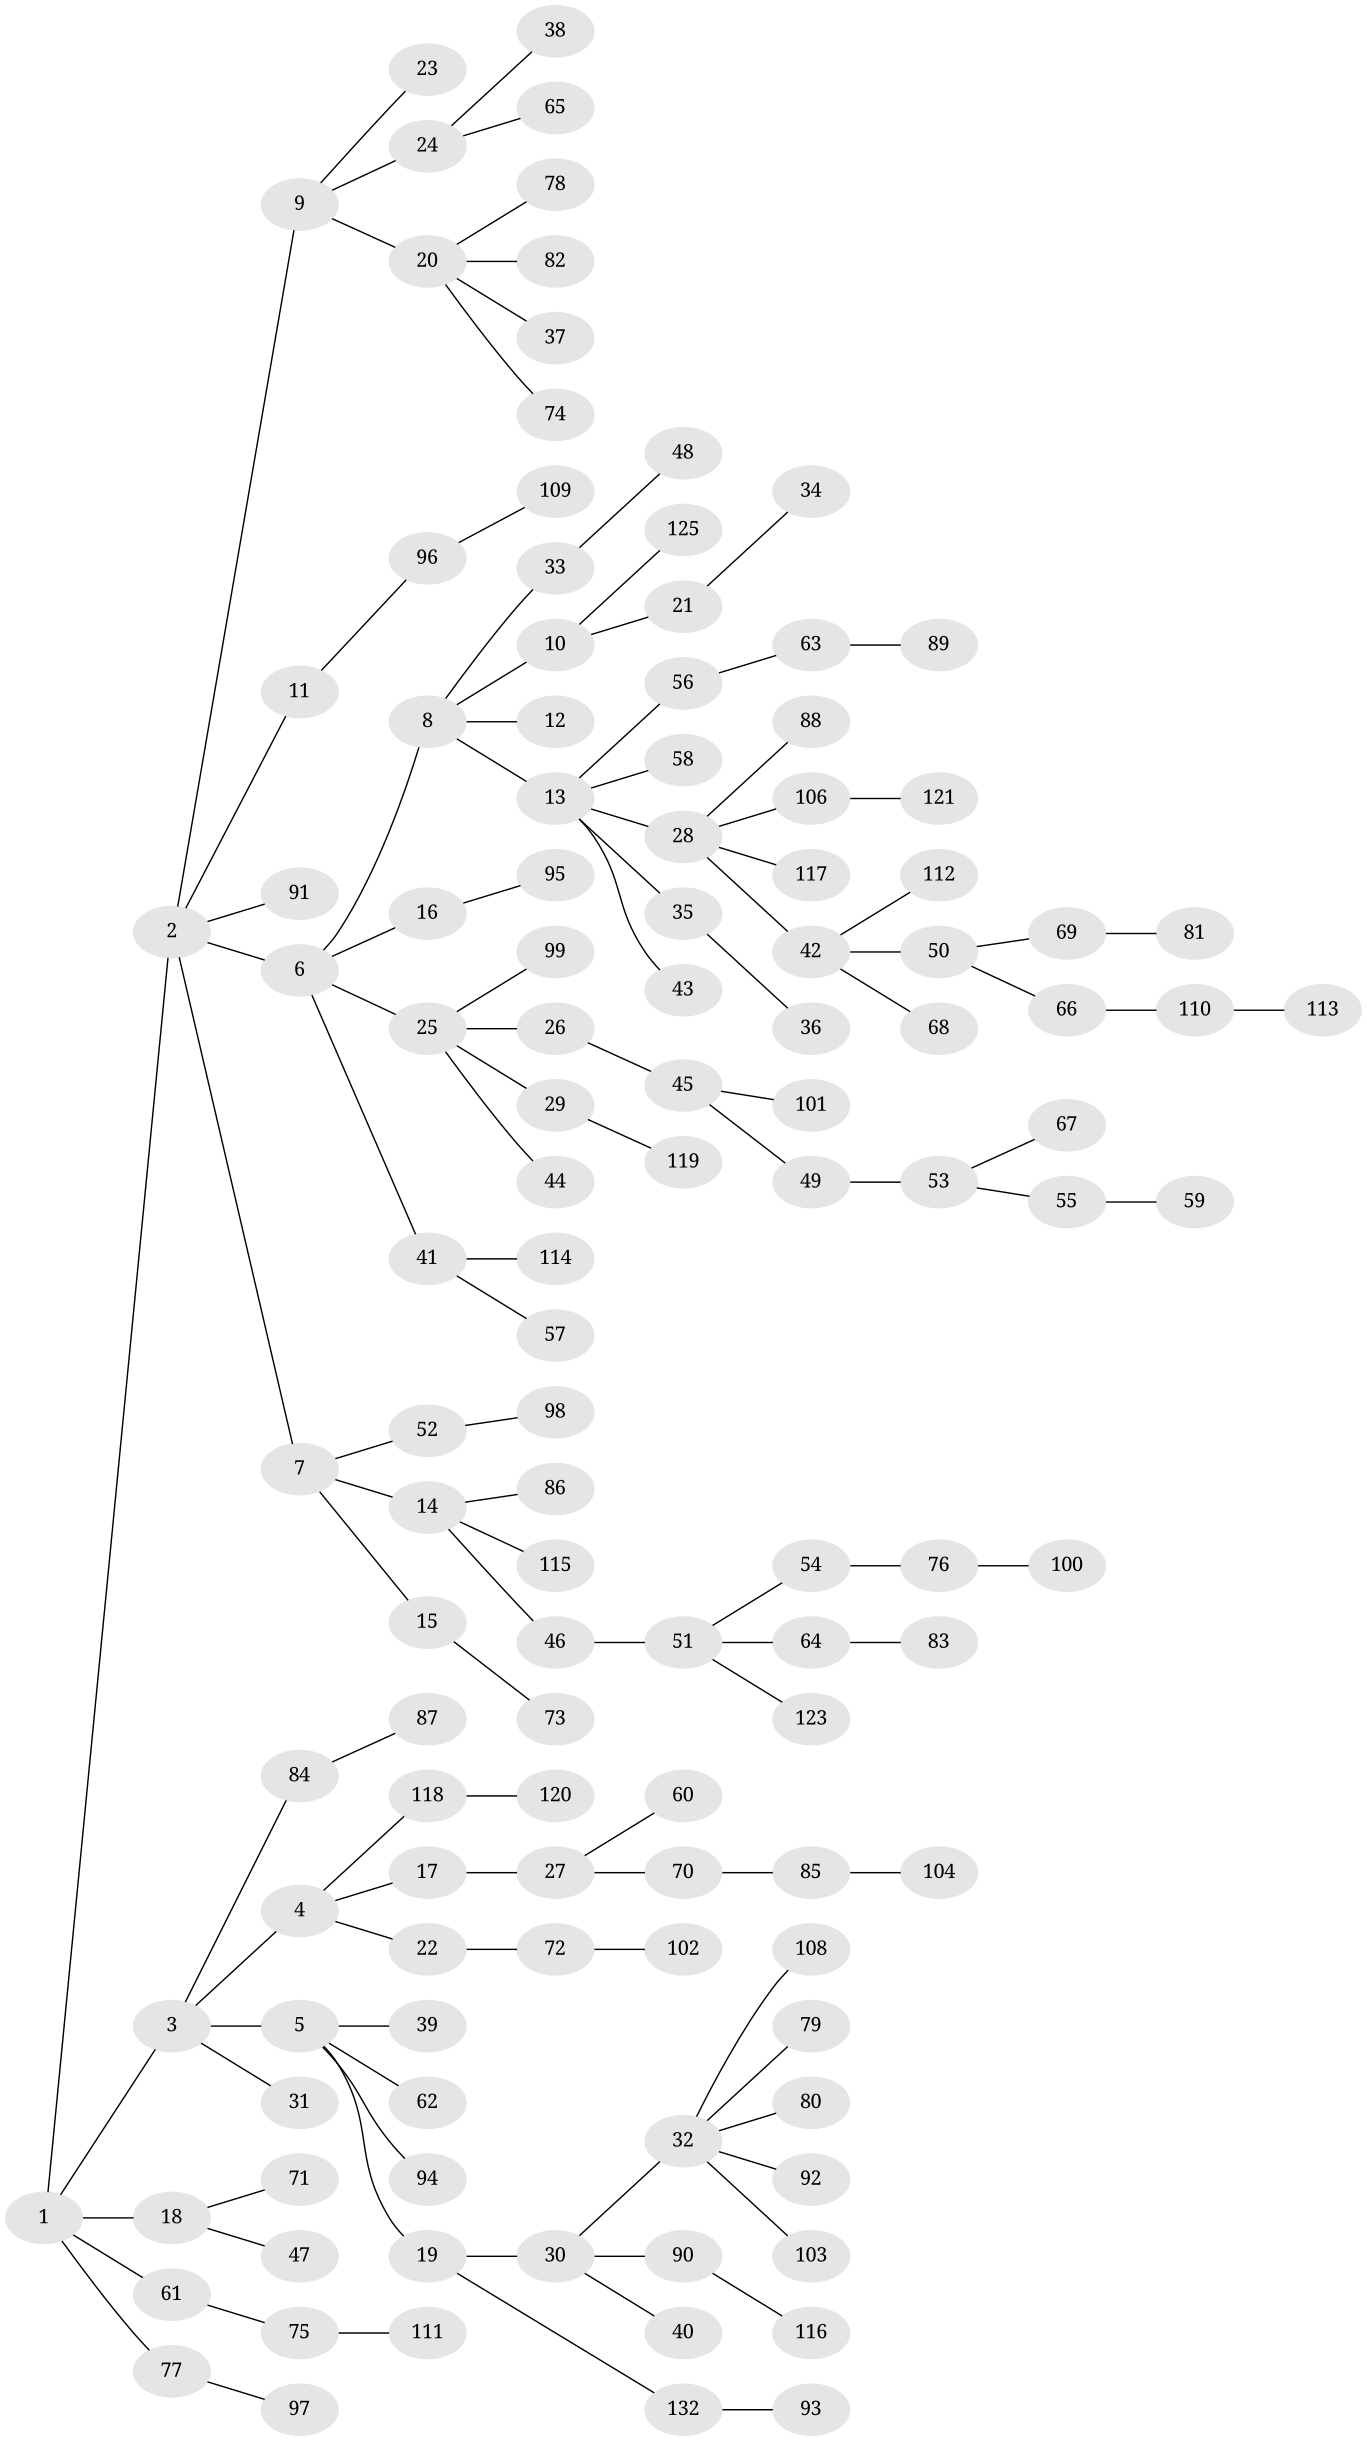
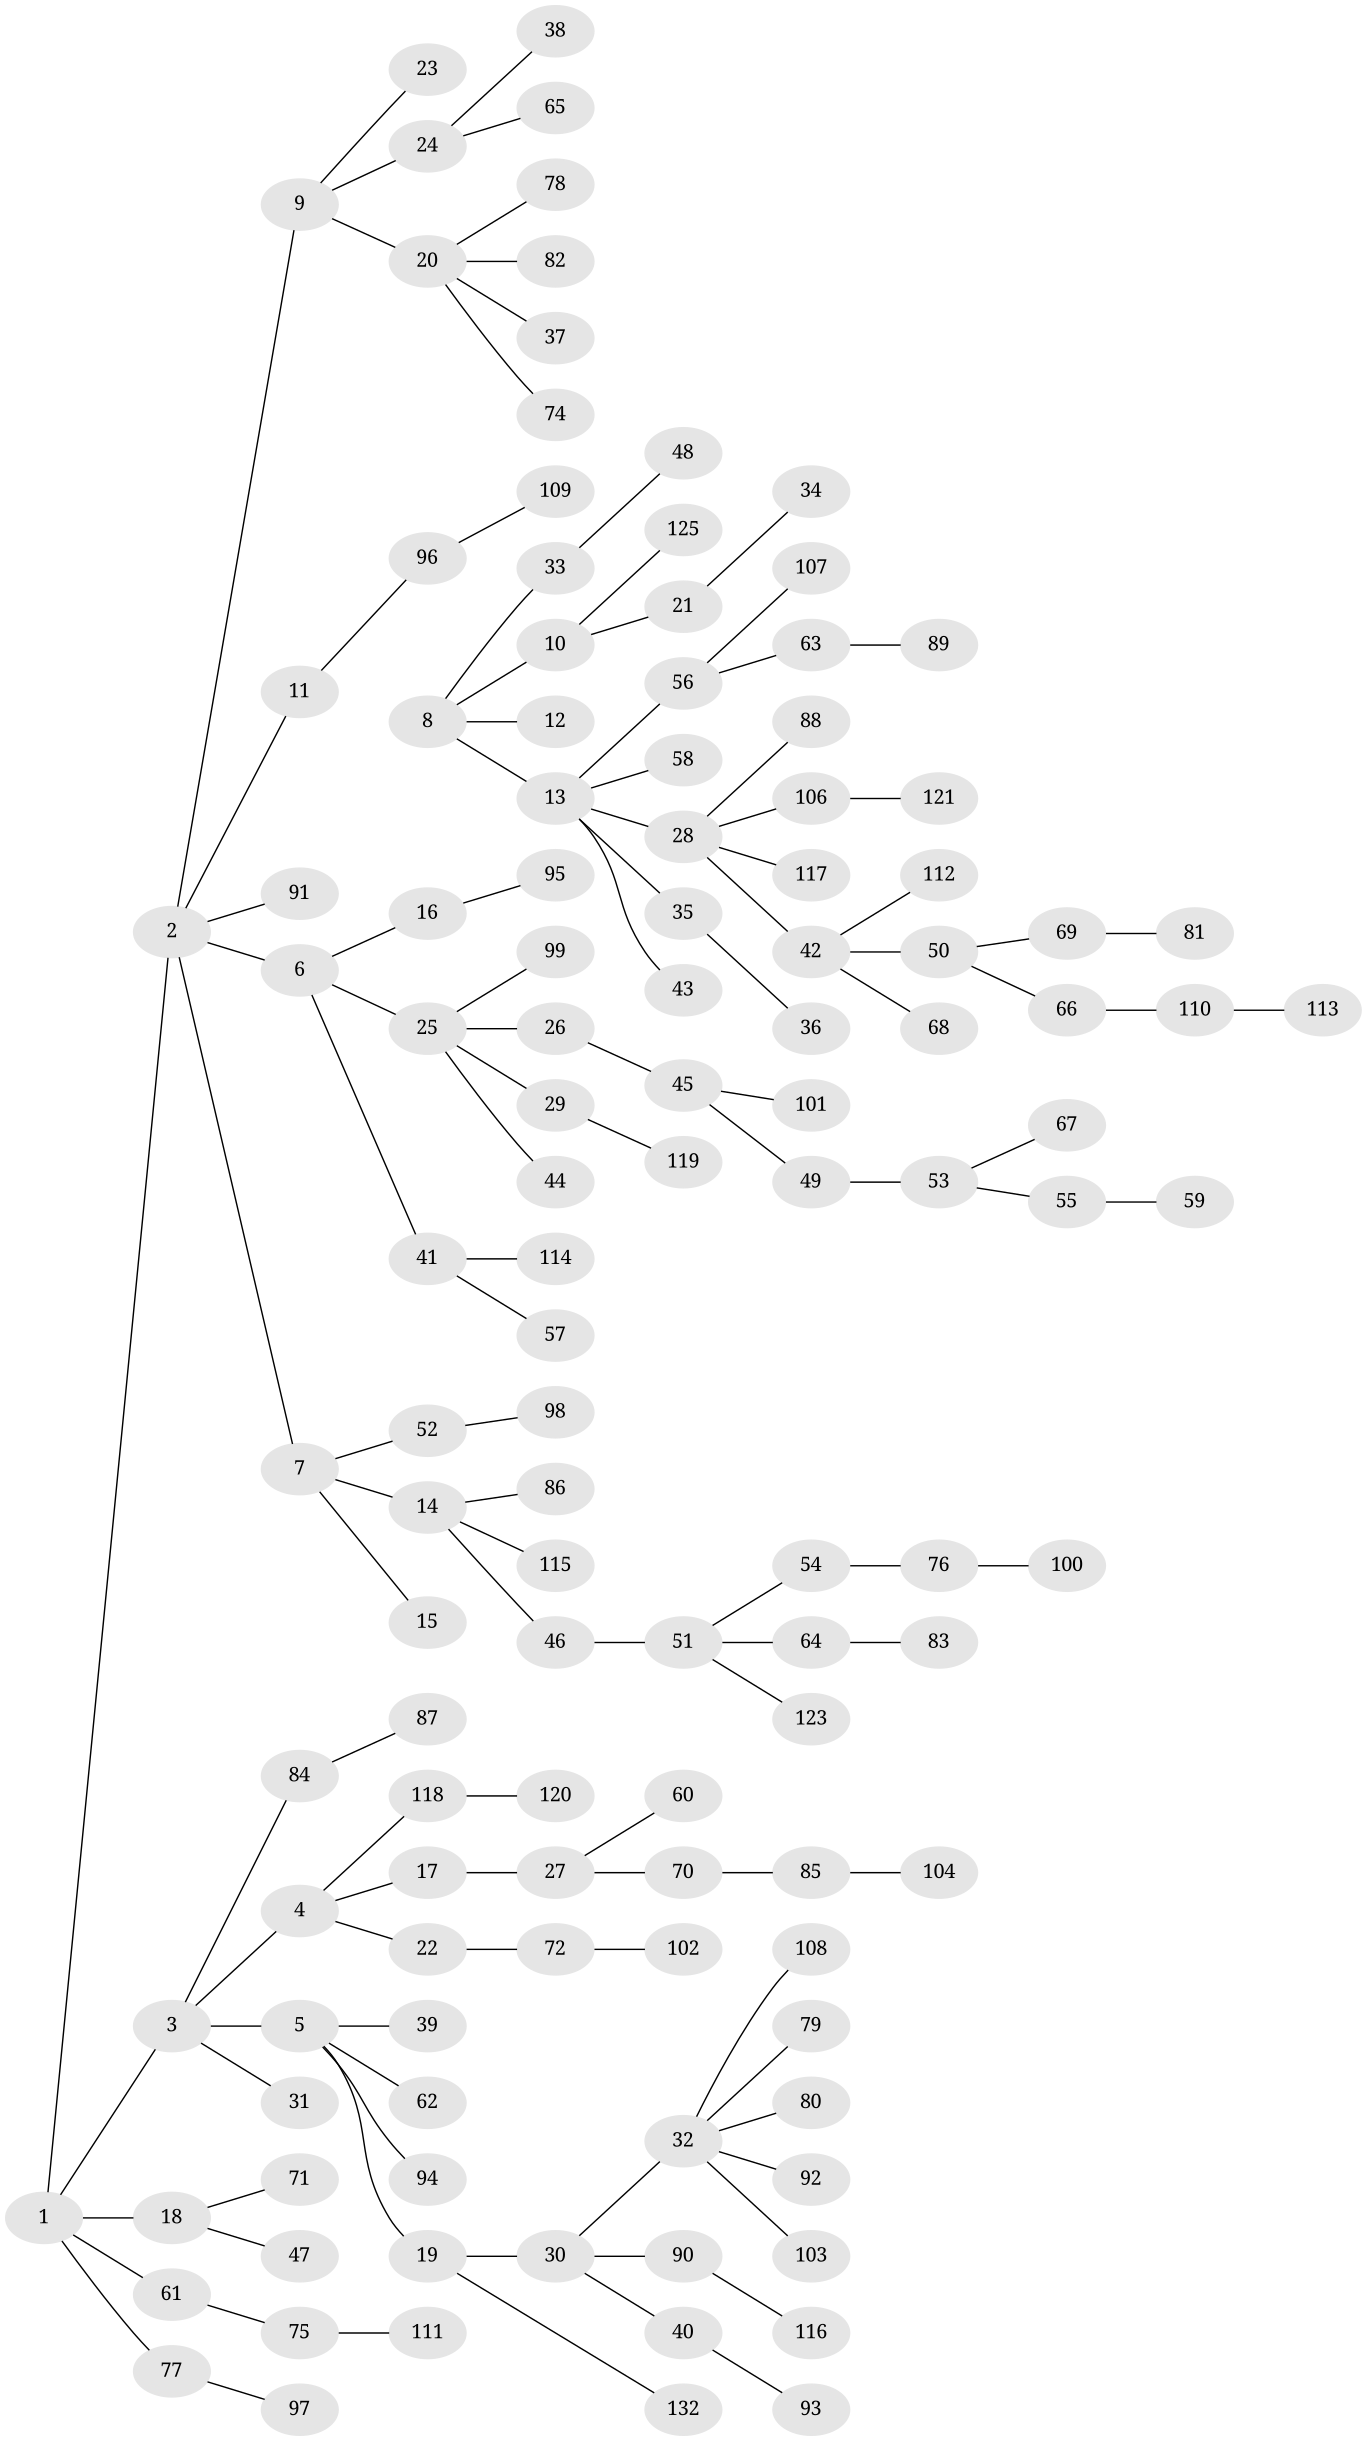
node "107": added
edge "8" -- "6": removed
node "73": removed
edge "132" -- "93": now "40" -- "93"
